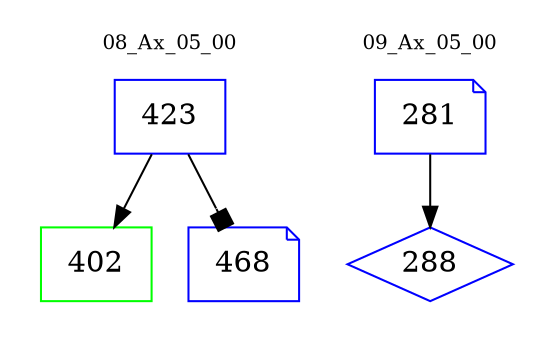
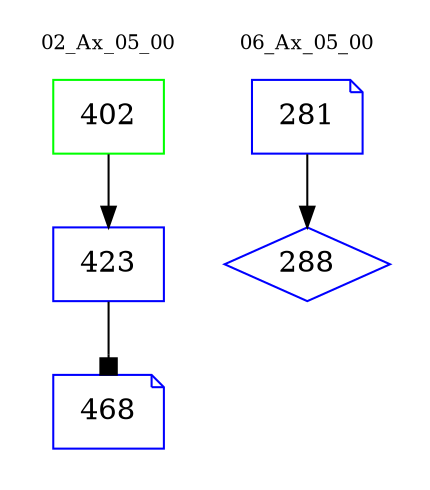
cluster "08_Ax_05_00": label "08_Ax_05_00" -> "02_Ax_05_00"
cluster "09_Ax_05_00": label "09_Ax_05_00" -> "06_Ax_05_00"
edge "423" -> "402": reversed
